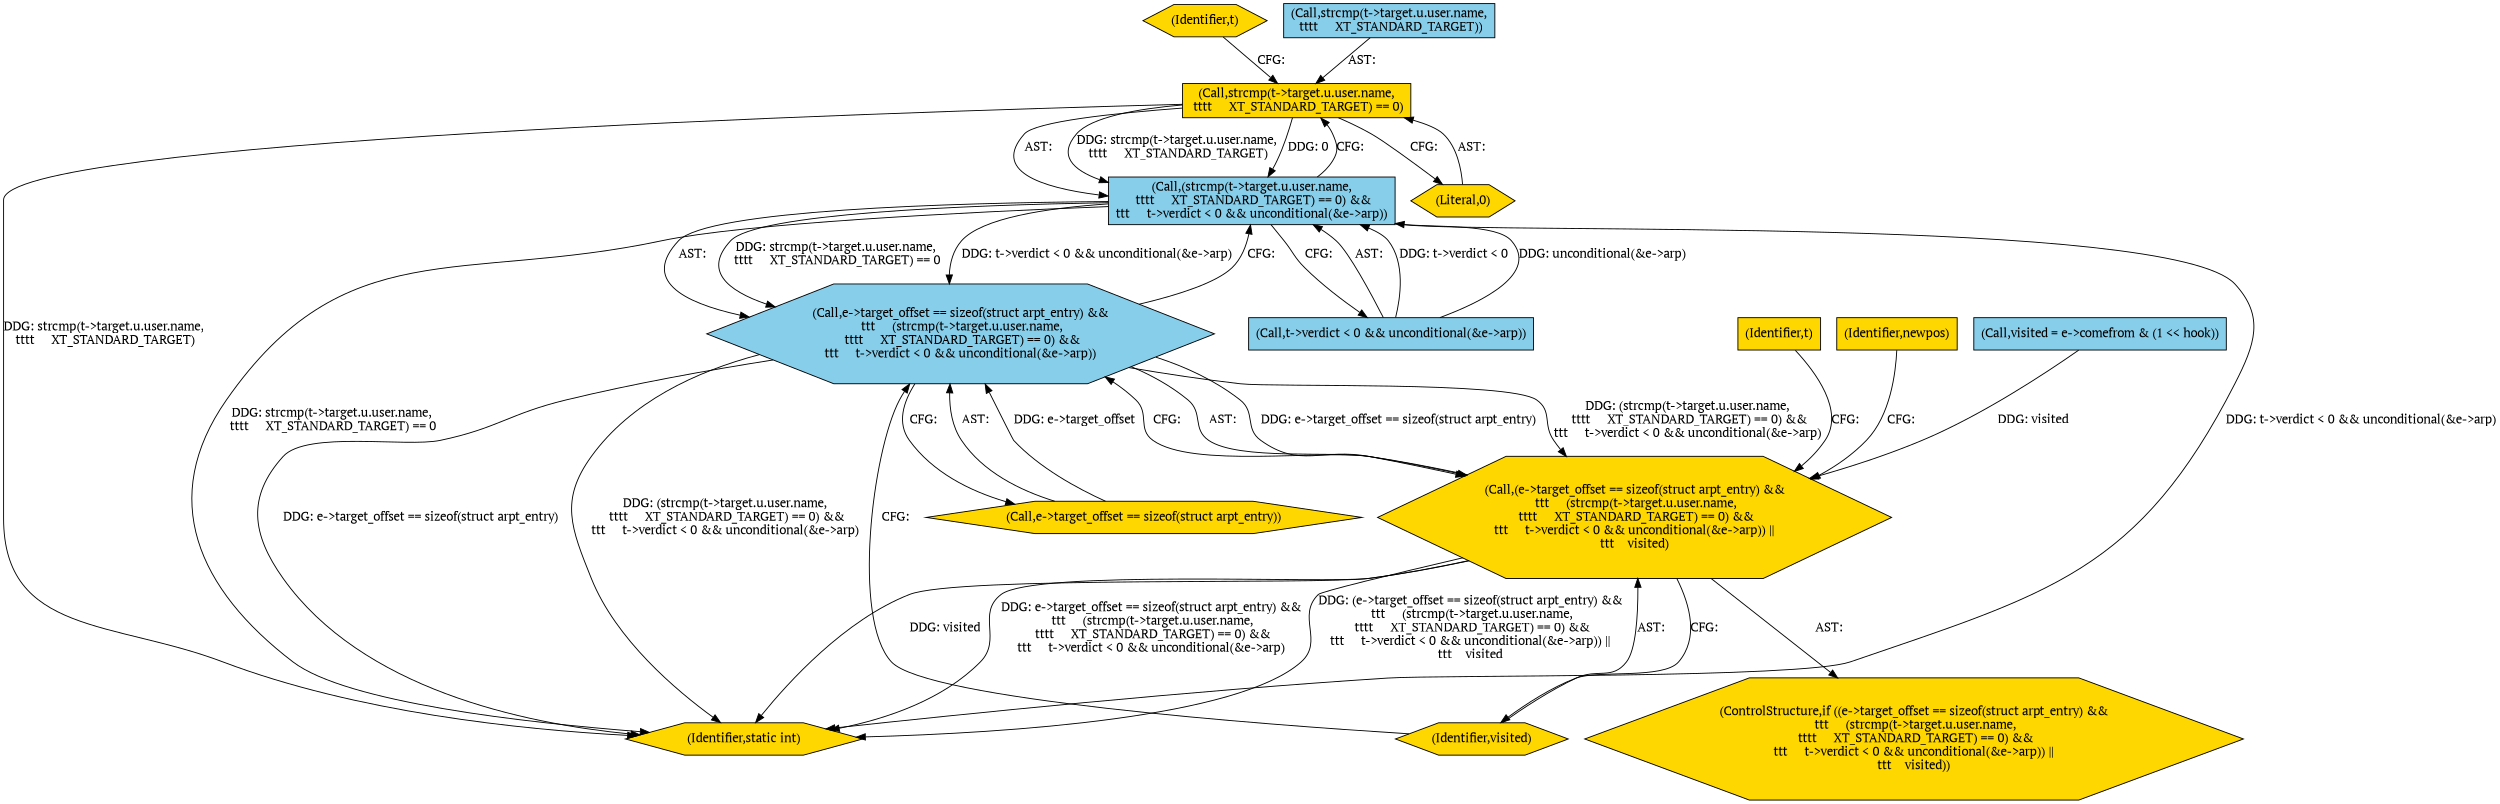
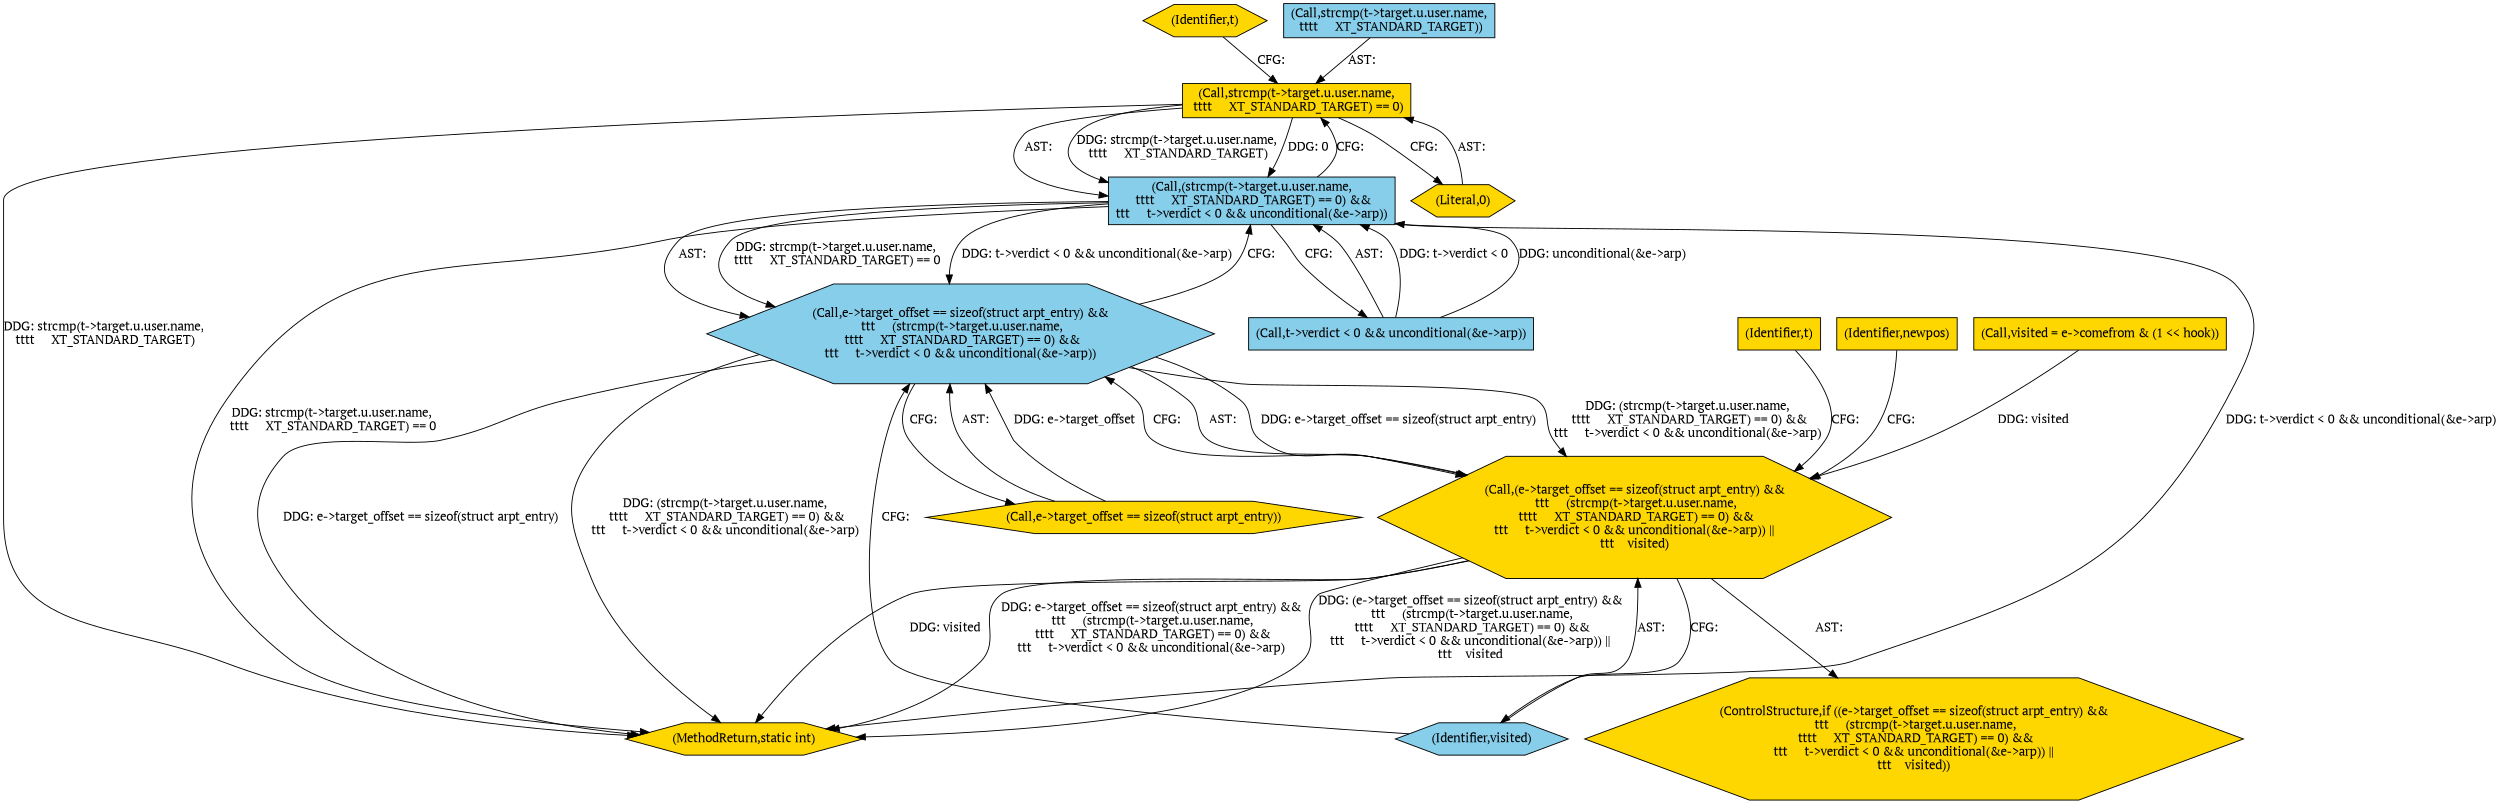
node "(Call,visited = e->comefrom & (1 << hook))": fillcolor skyblue -> gold
node "(Identifier,static int)": label "(Identifier,static int)" -> "(MethodReturn,static int)"
node "(Identifier,visited)": fillcolor gold -> skyblue
